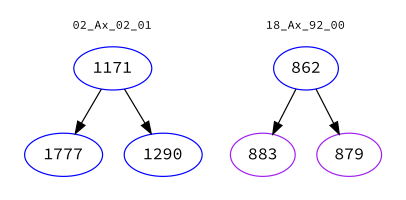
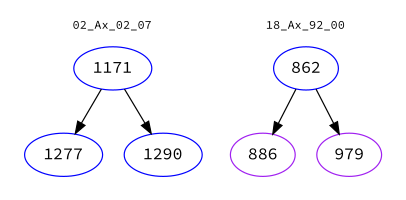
cluster "02_Ax_02_01": label "02_Ax_02_01" -> "02_Ax_02_07"
node "1777": label "1777" -> "1277"
node "883": label "883" -> "886"
node "879": label "879" -> "979"
